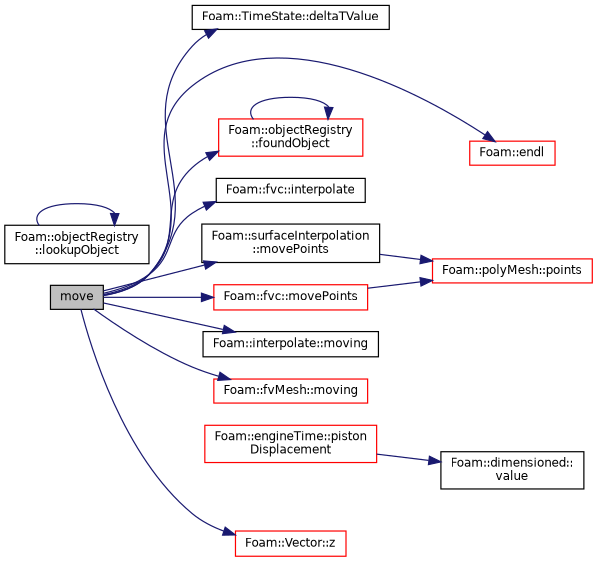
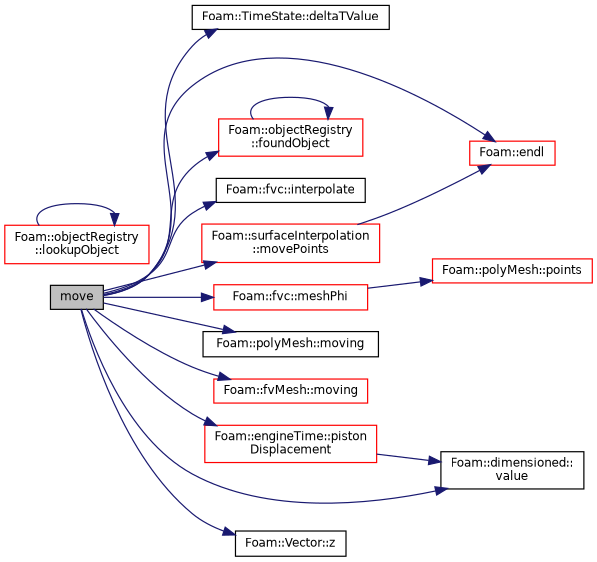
node "Foam::surfaceInterpolation ::movePoints": color black -> red
node "Foam::objectRegistry ::lookupObject": color black -> red
edge "Foam::surfaceInterpolation ::movePoints" -> "Foam::polyMesh::points": now "Foam::surfaceInterpolation ::movePoints" -> "Foam::endl"
node "Foam::fvc::movePoints": label "Foam::fvc::movePoints" -> "Foam::fvc::meshPhi"
node "Foam::interpolate::moving": label "Foam::interpolate::moving" -> "Foam::polyMesh::moving"
edge "move" -> "Foam::engineTime::piston Displacement": added
edge "move" -> "Foam::dimensioned:: value": added
node "Foam::Vector::z": color red -> black
